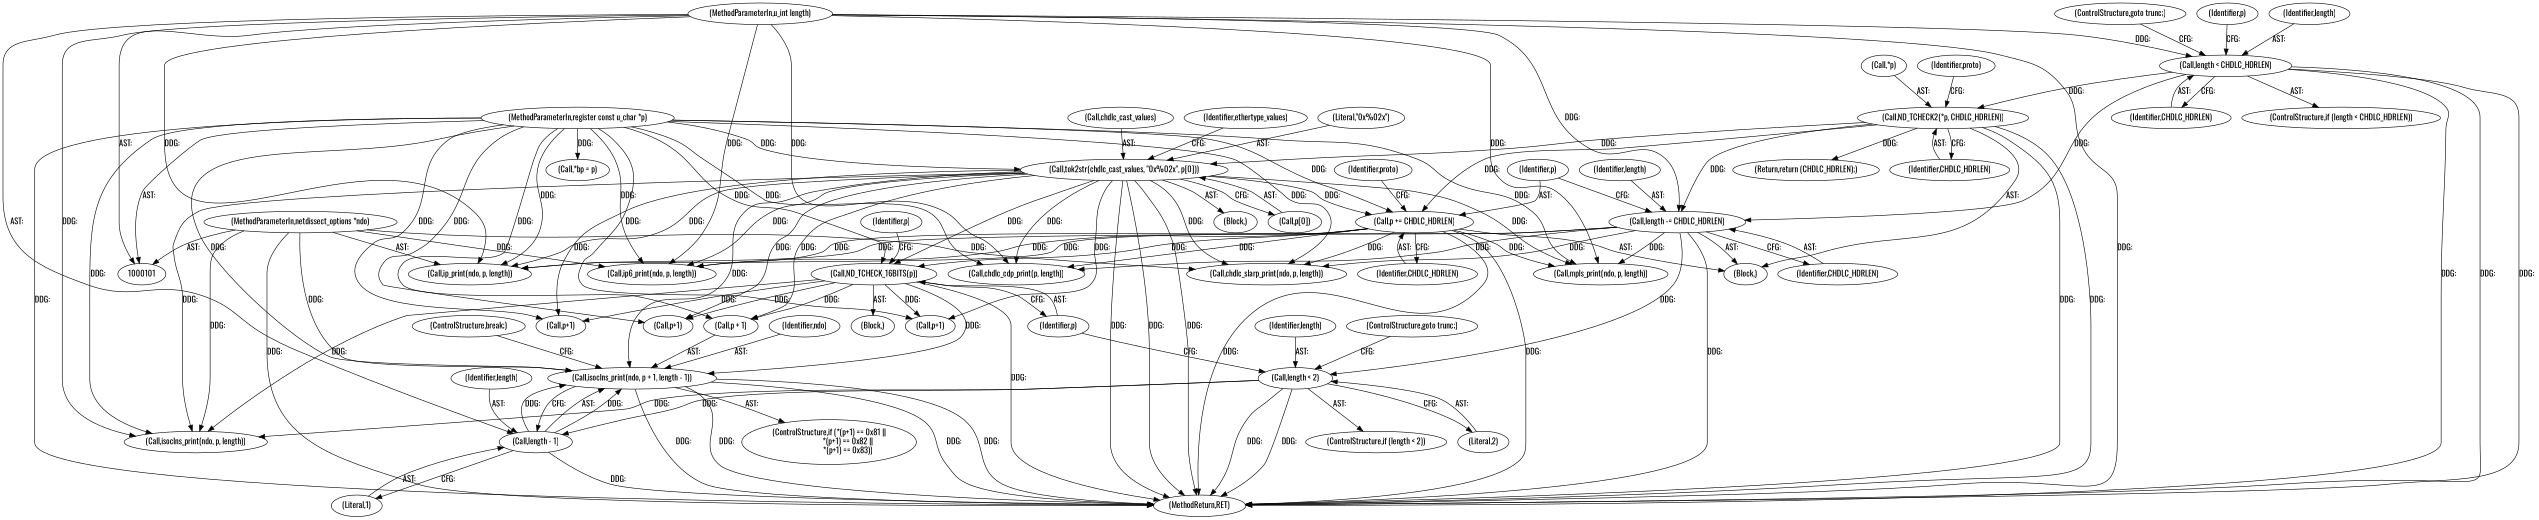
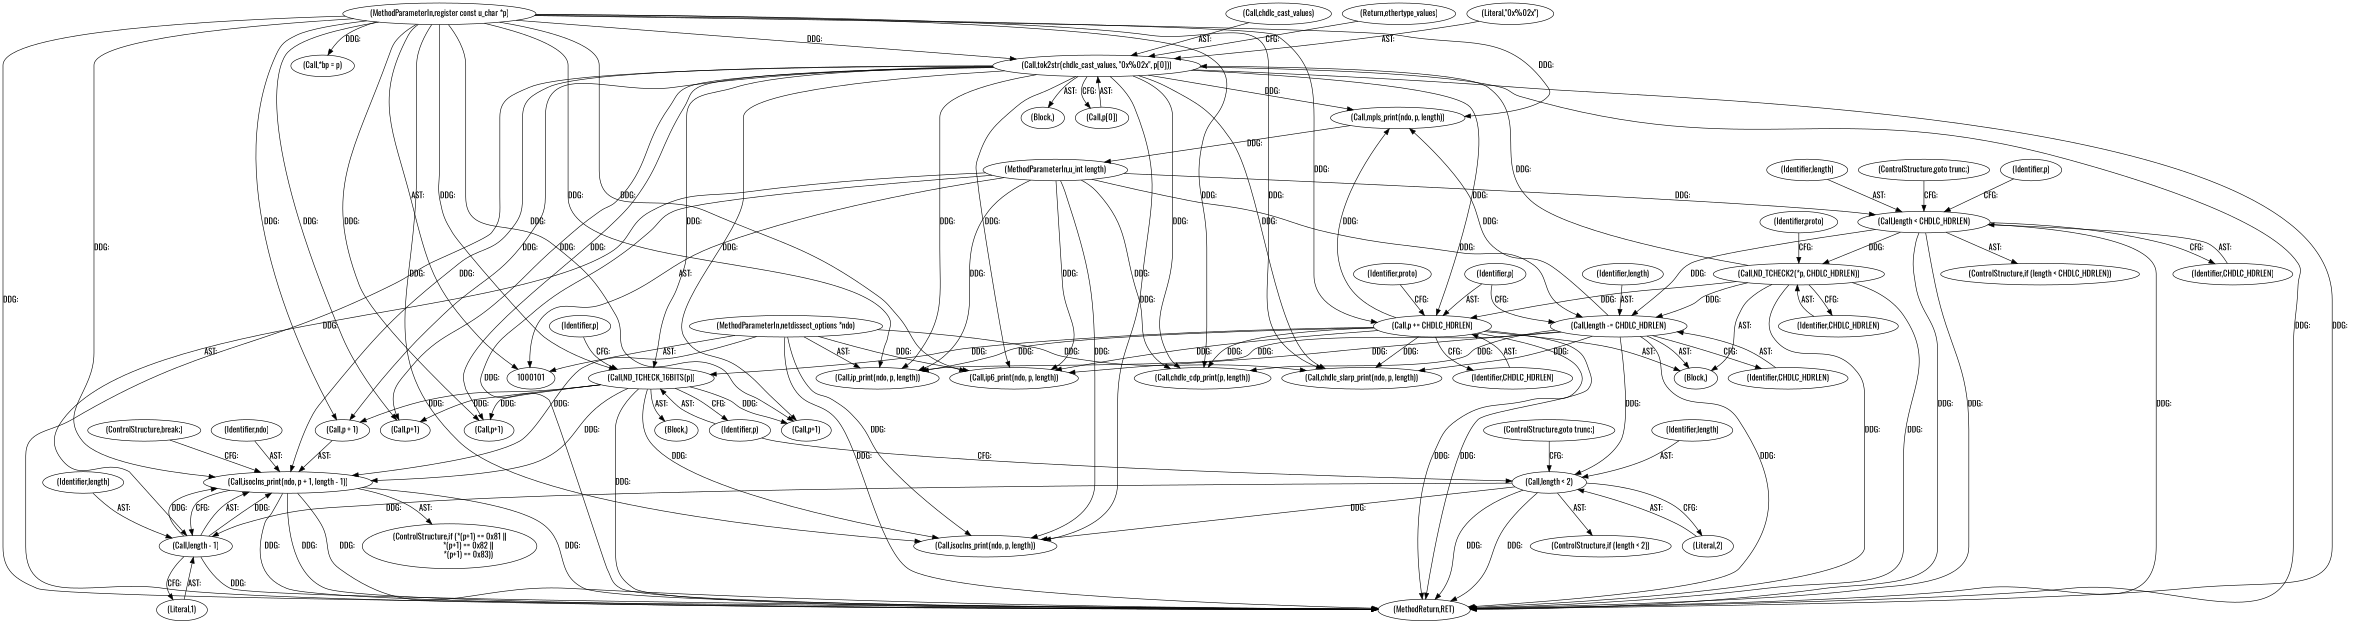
edge "(MethodParameterIn,u_int length)" -> "(Call,mpls_print(ndo, p, length))": reversed
node "(Call,*p)": removed
node "(Identifier,ethertype_values)": label "(Identifier,ethertype_values)" -> "(Return,ethertype_values)"
node "(Return,return (CHDLC_HDRLEN);)": removed
